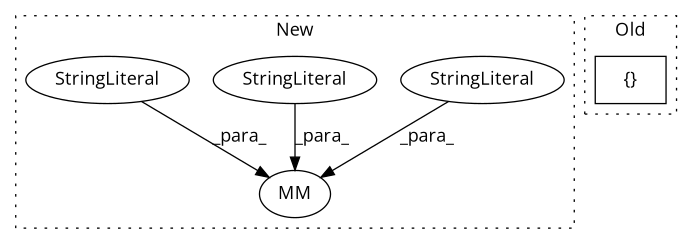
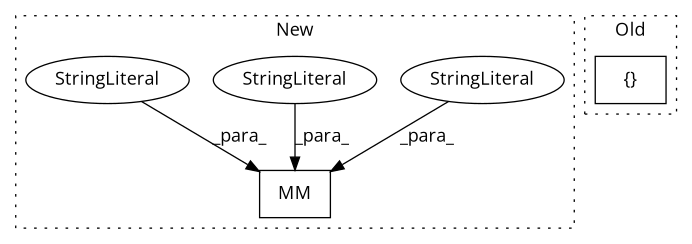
node "MM": shape ellipse -> box
